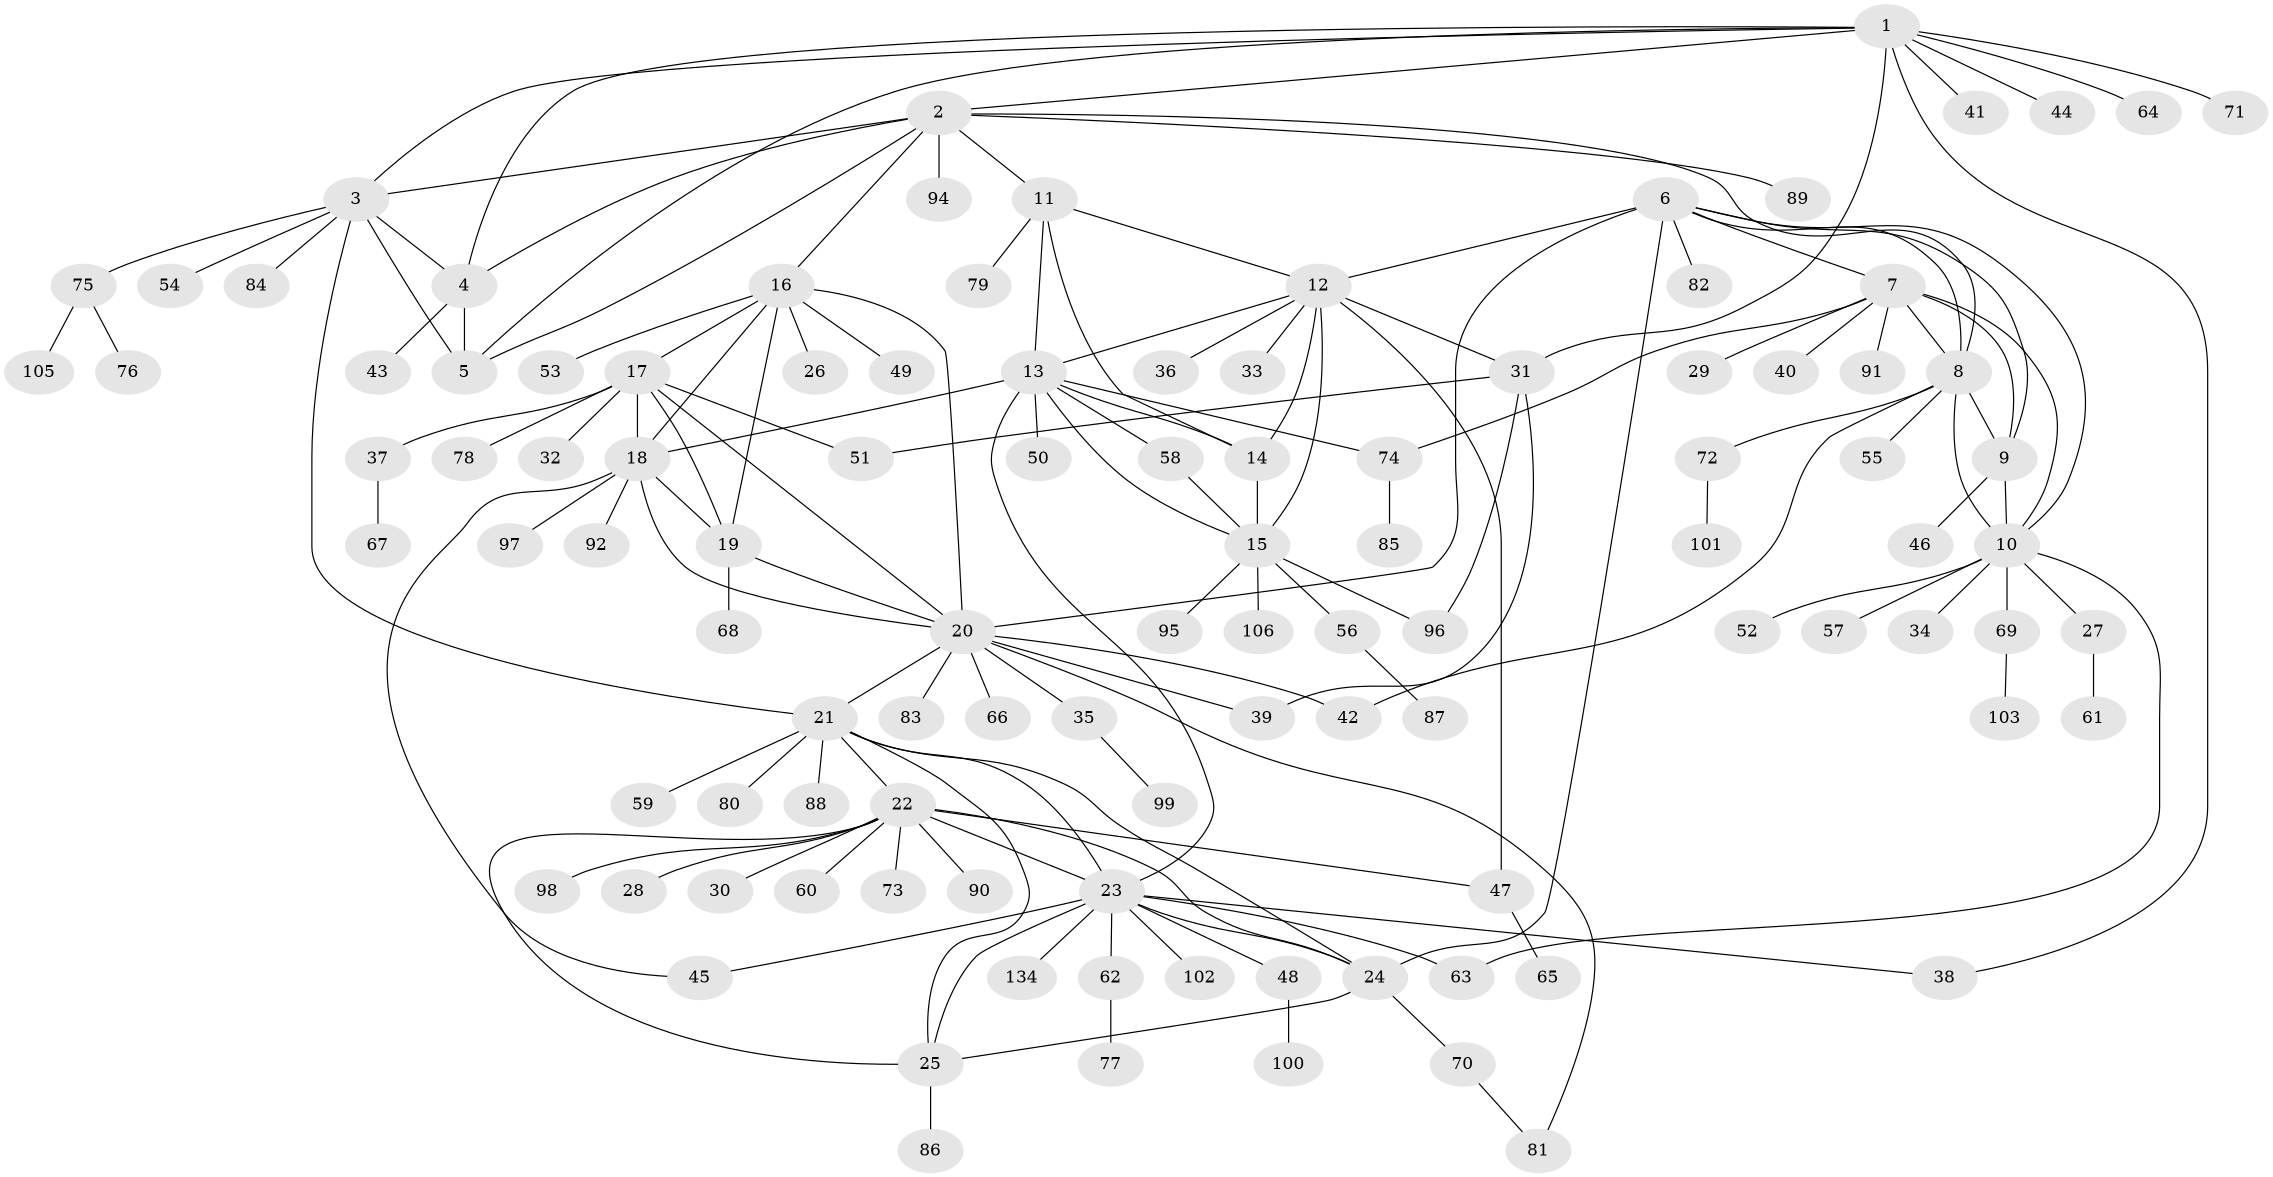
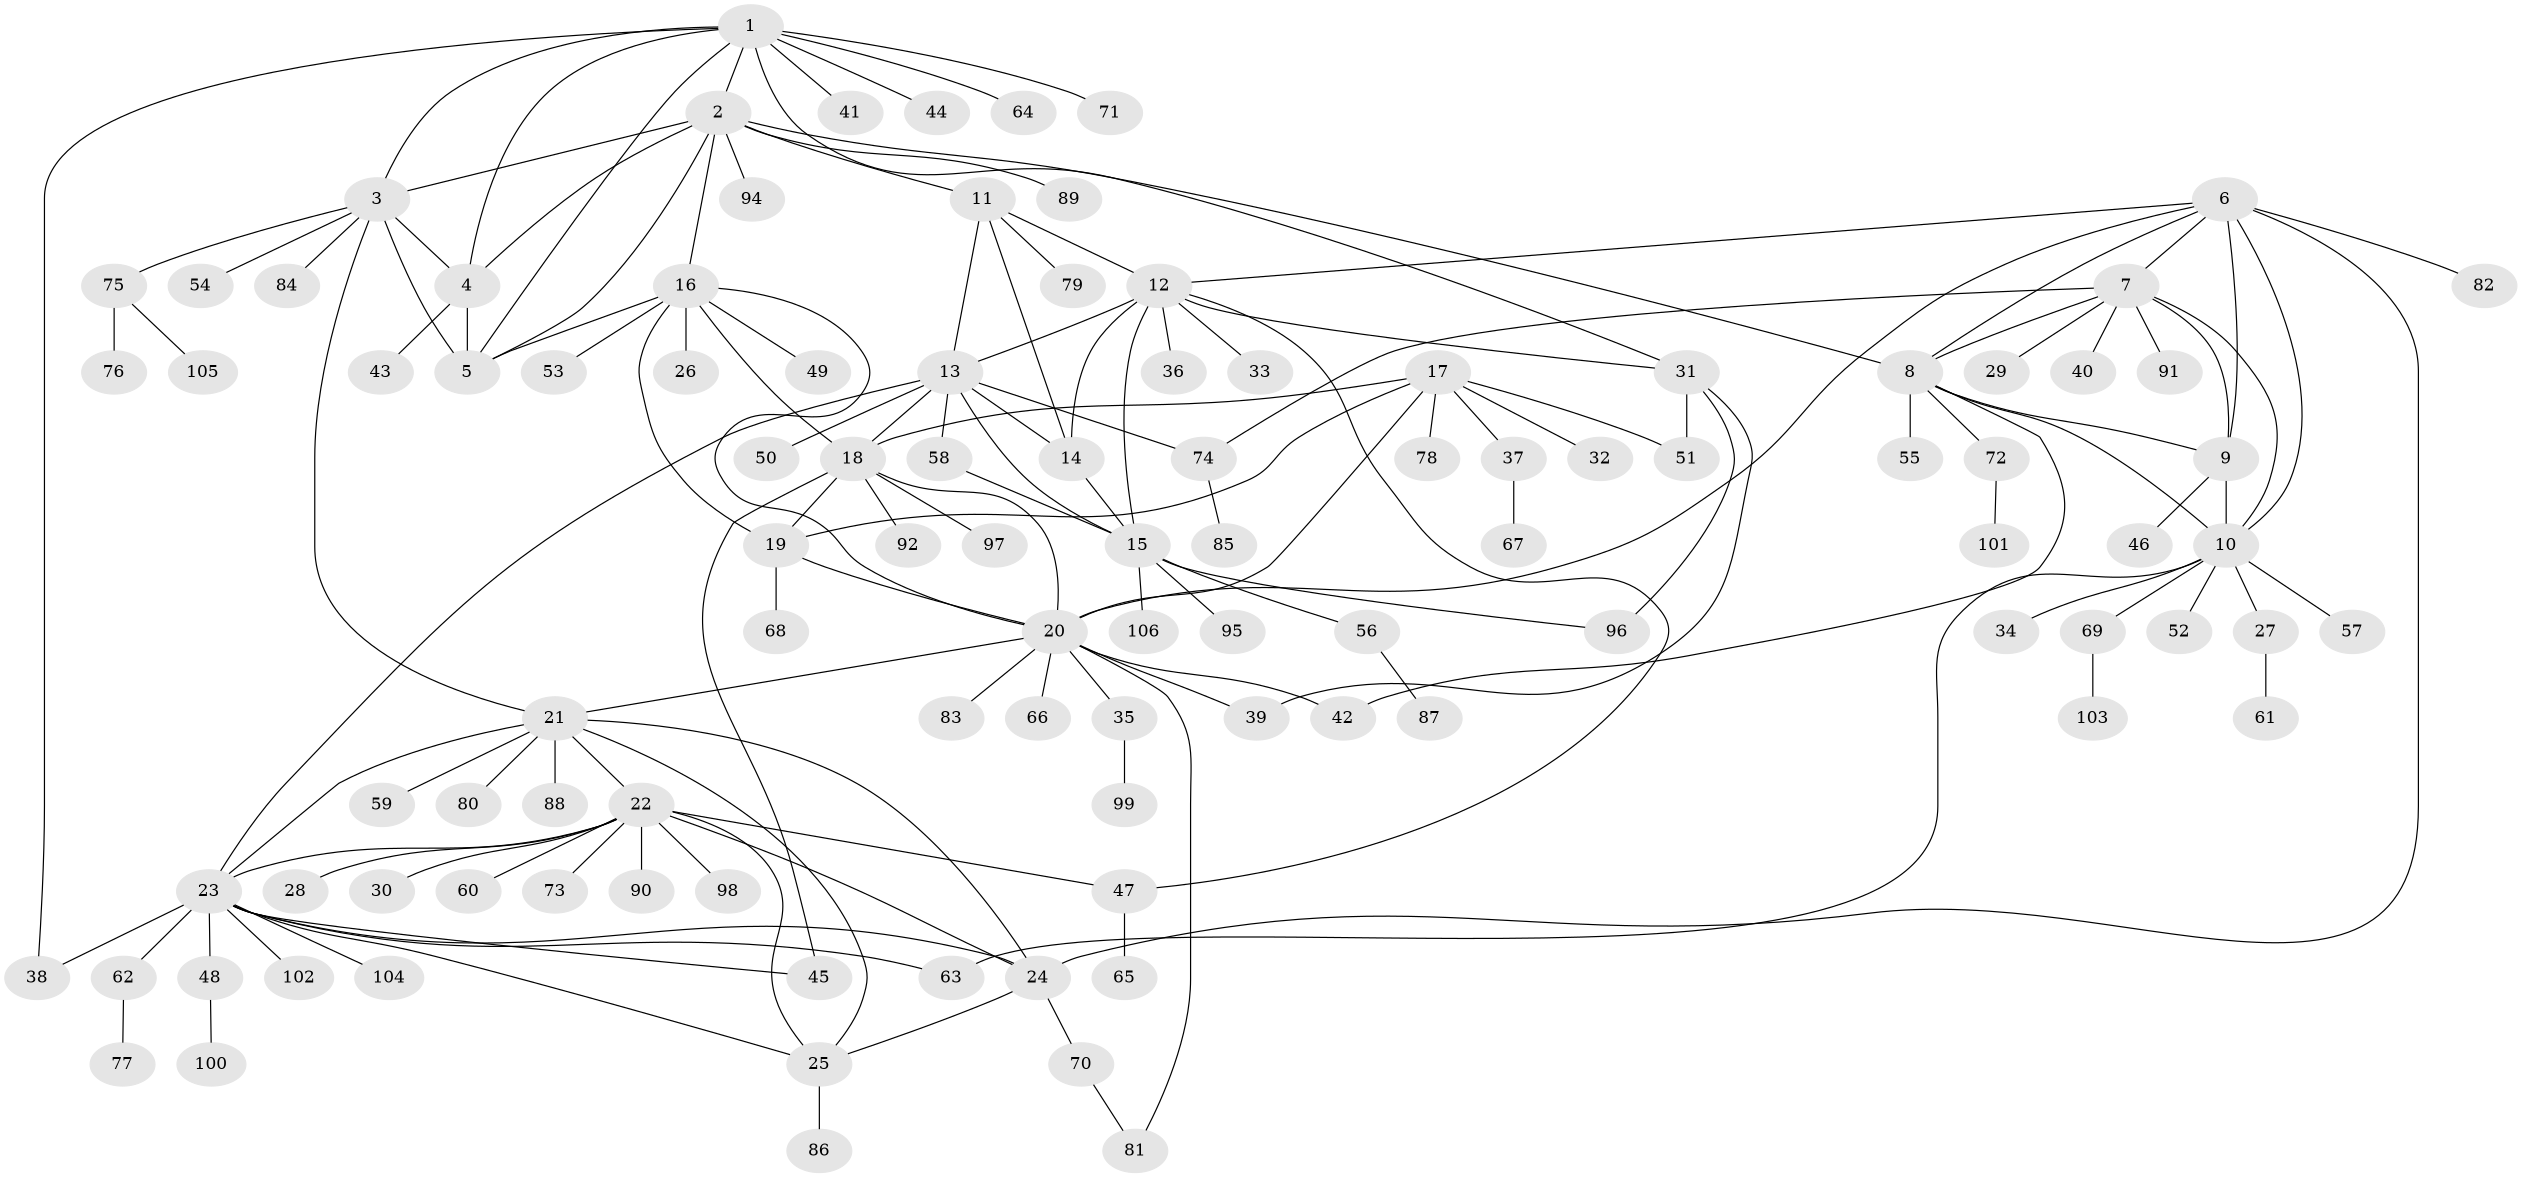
edge "16" -- "17": now "16" -- "5"
node "134": label "134" -> "104"
